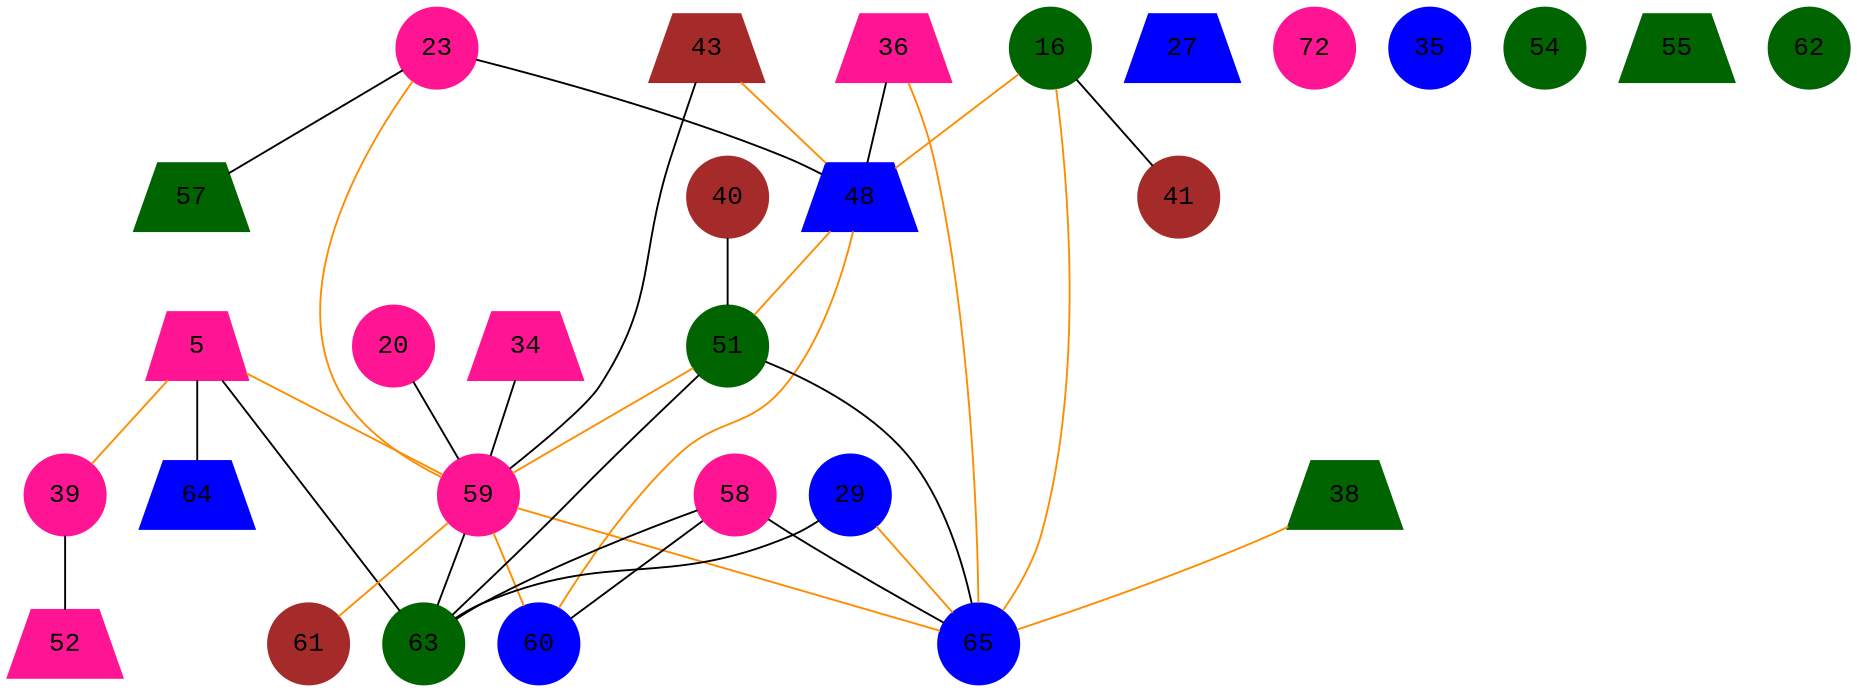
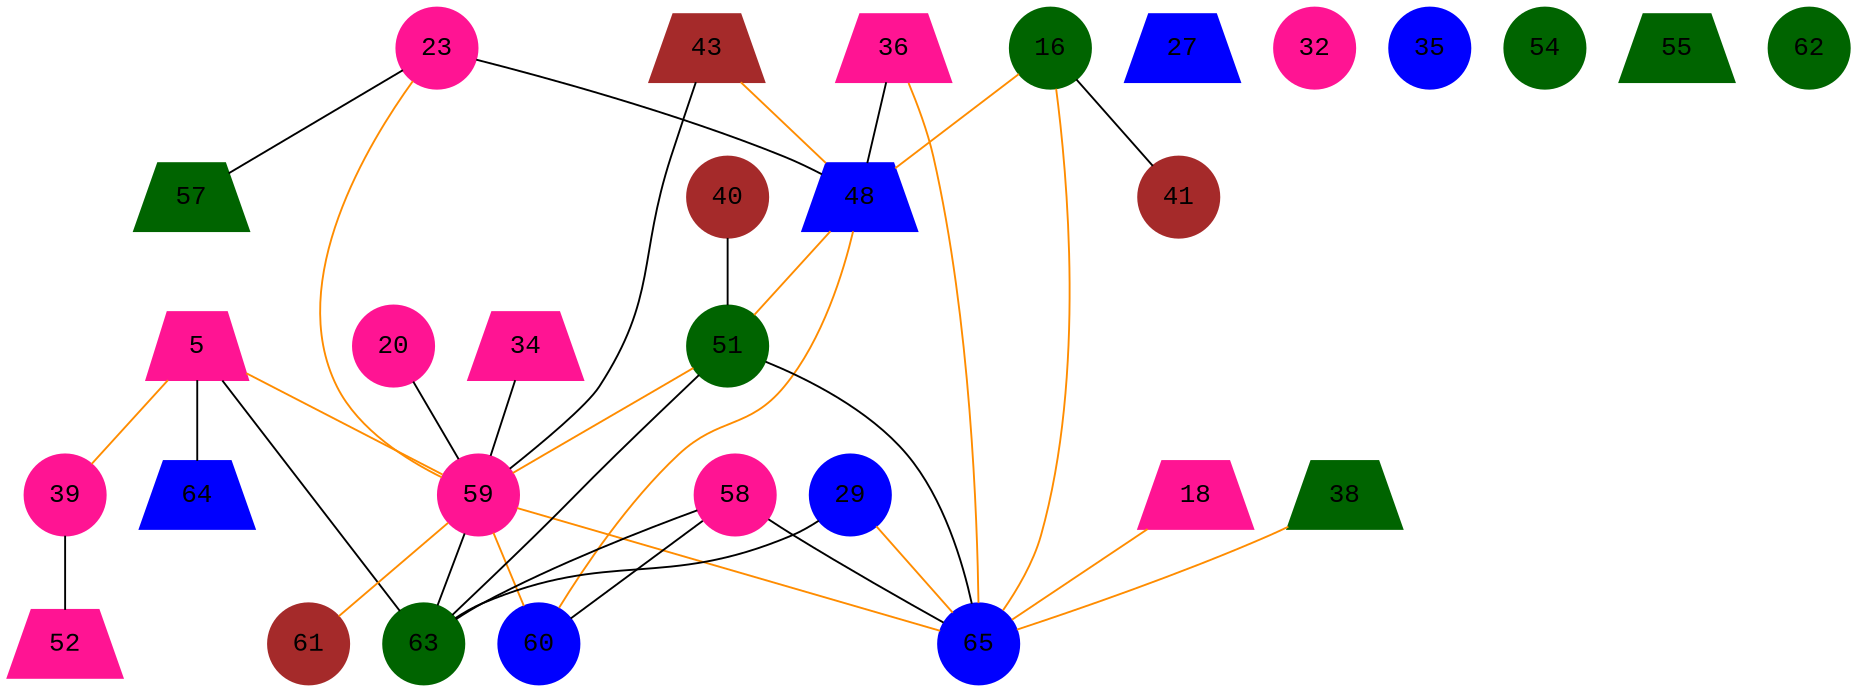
node "72": label "72" -> "32"
node "18": added
